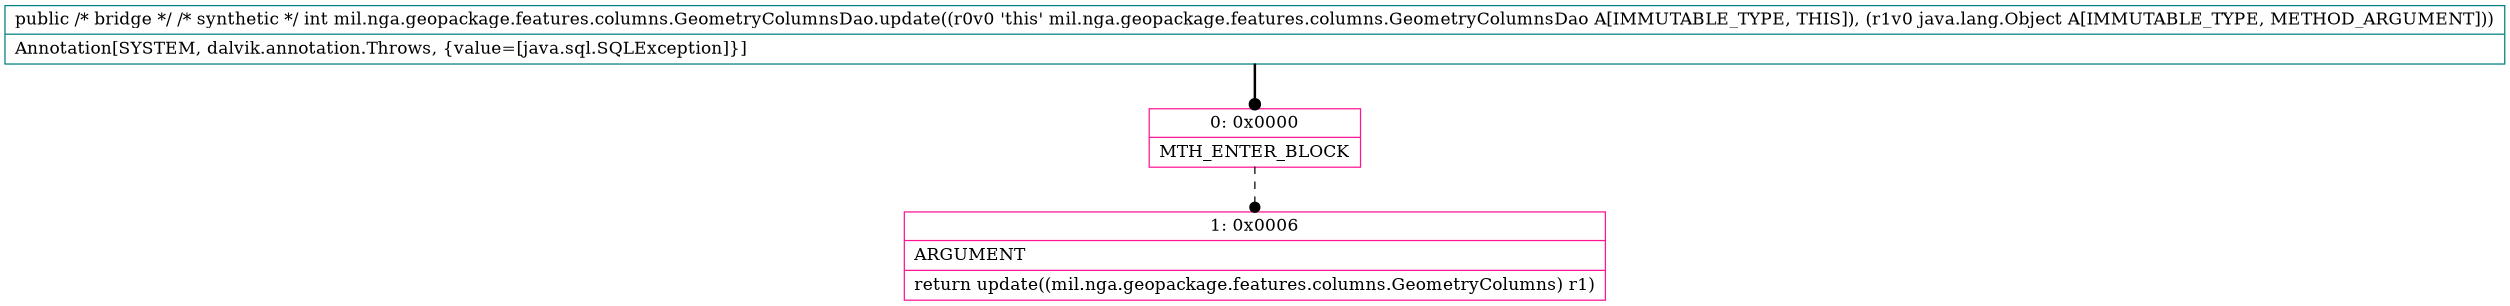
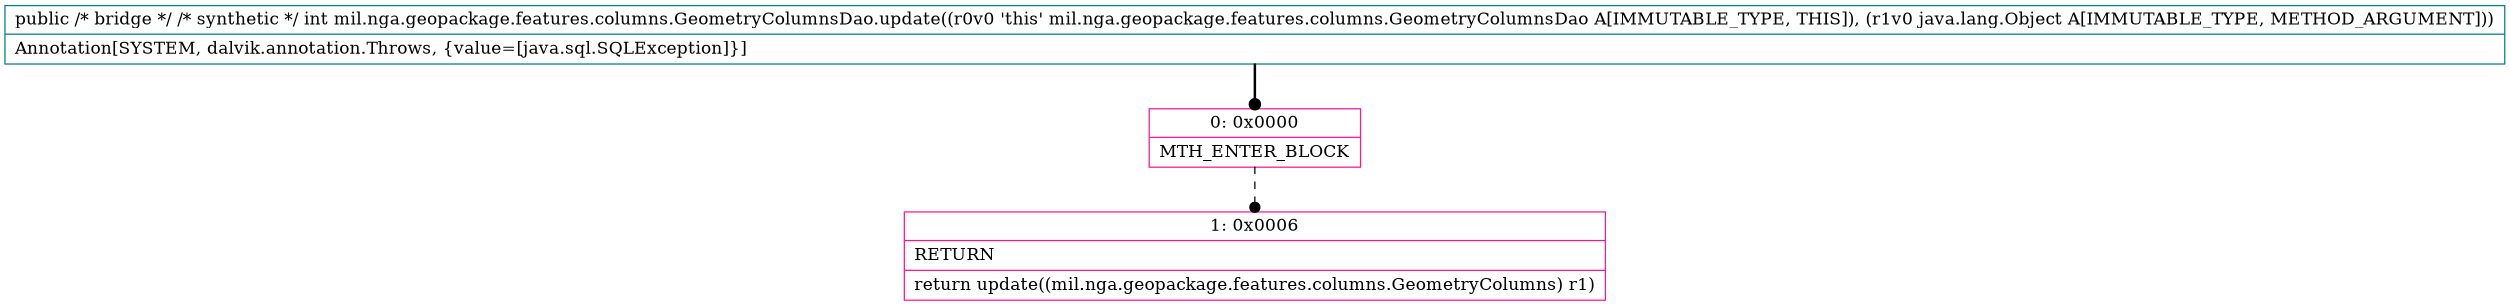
node "1: 0x0006": text "ARGUMENT" -> "RETURN"
